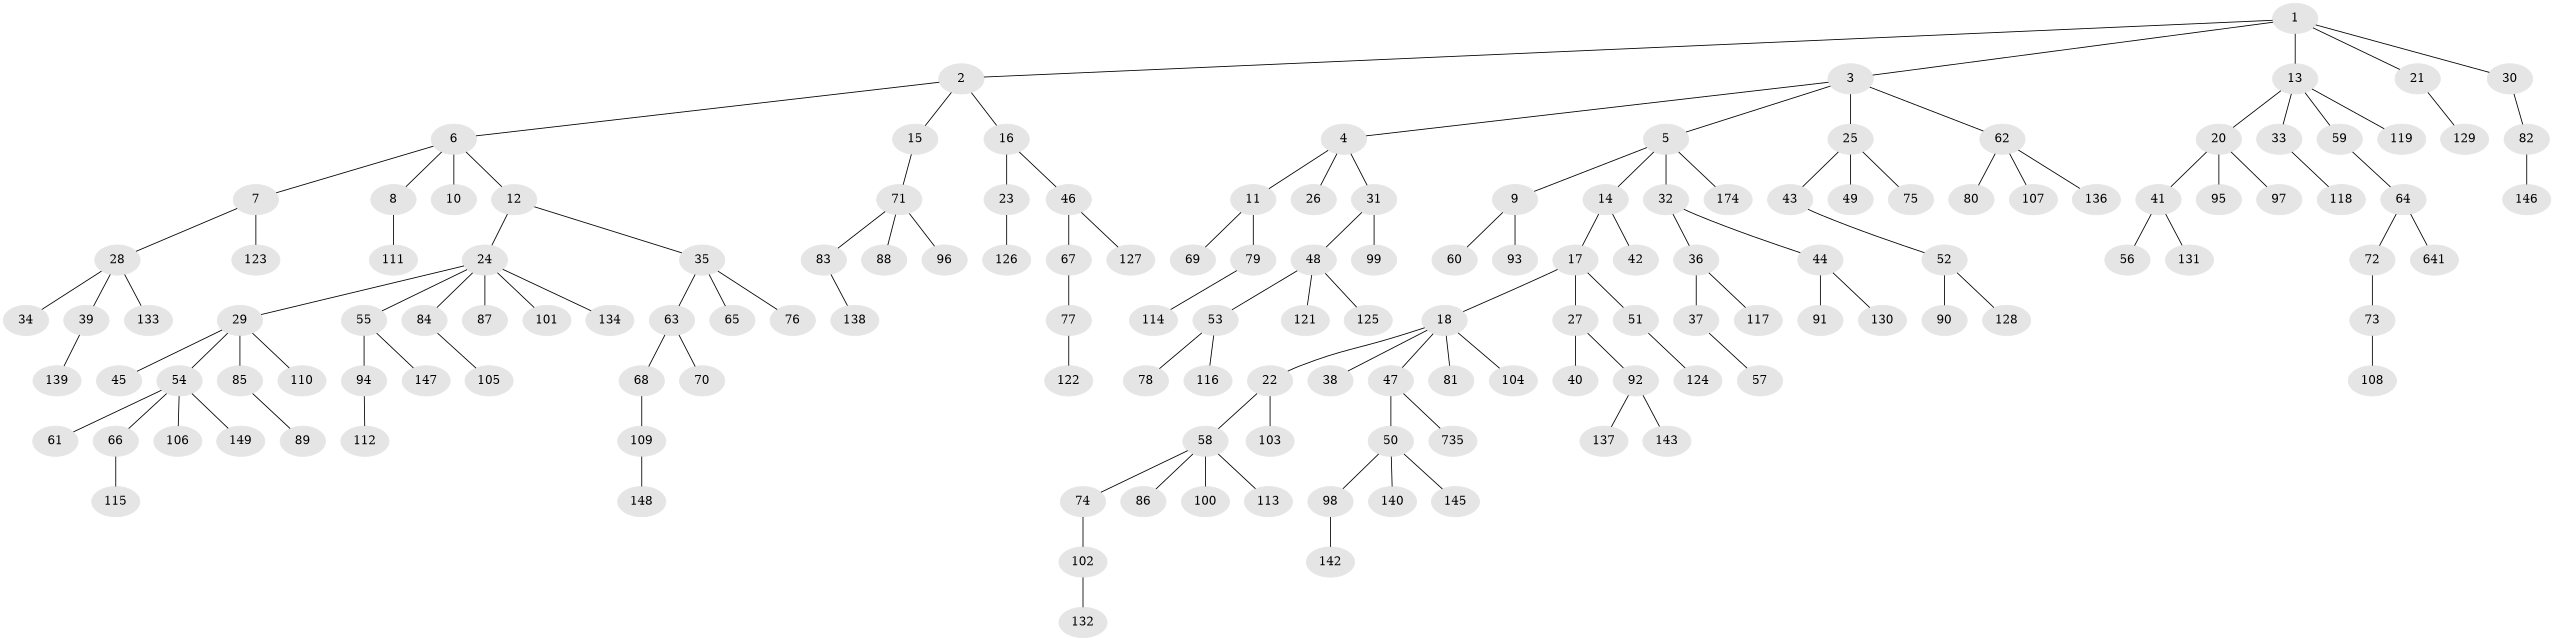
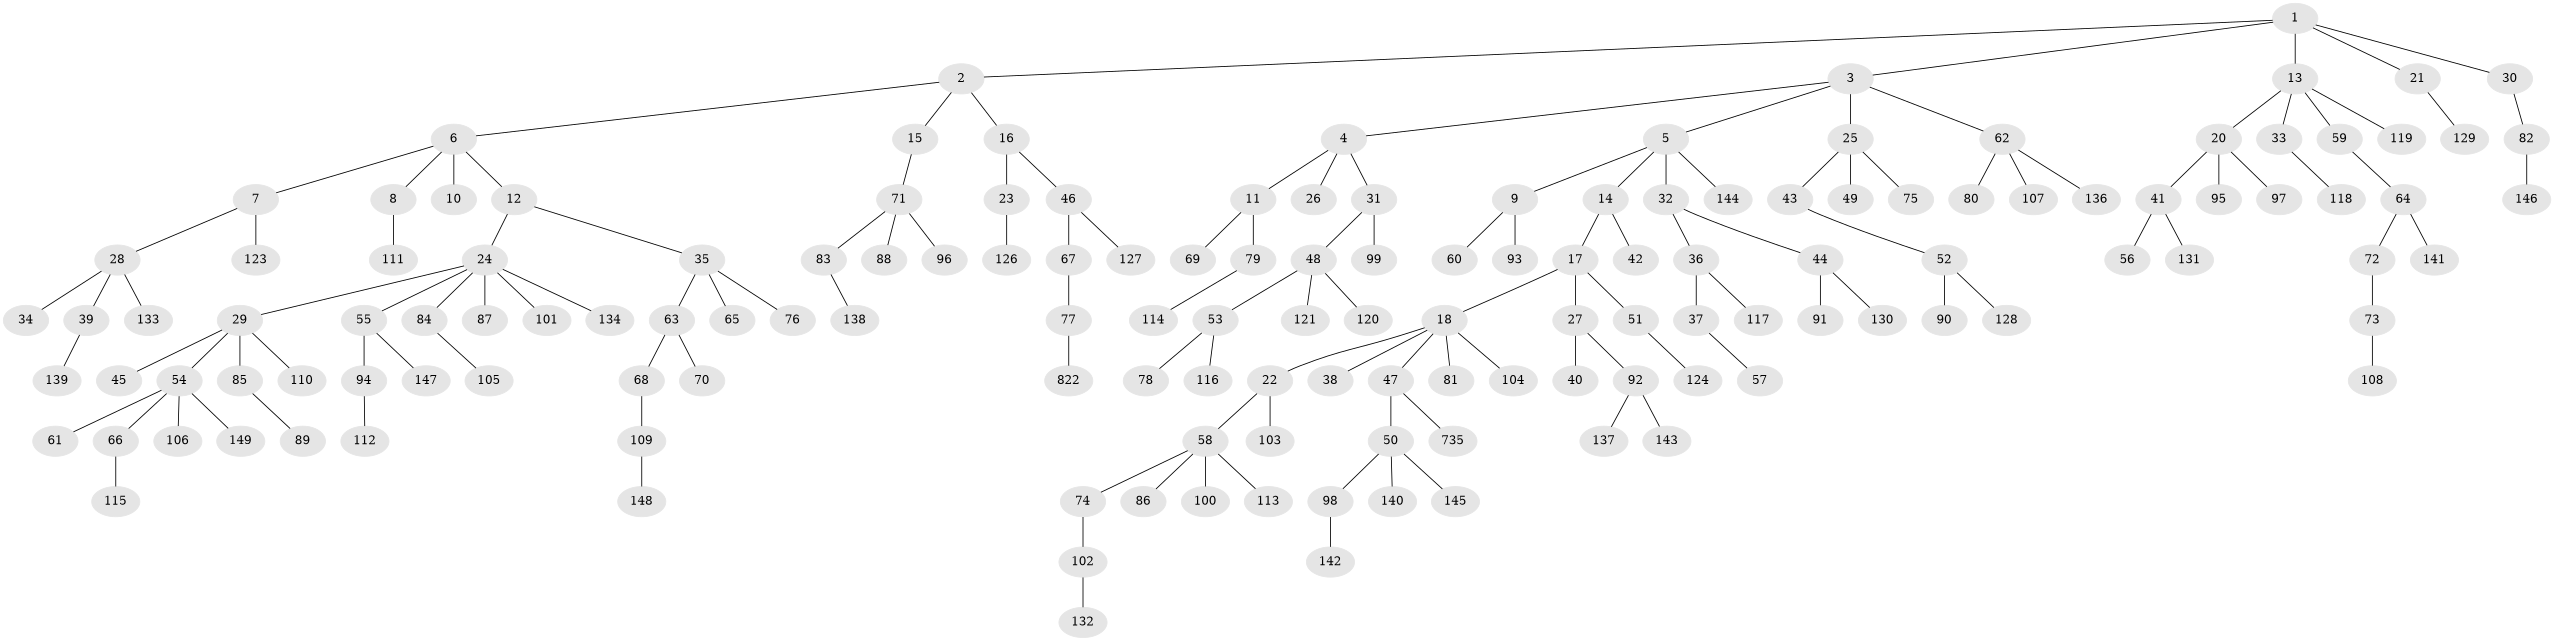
node "174": label "174" -> "144"
node "641": label "641" -> "141"
node "125": label "125" -> "120"
node "122": label "122" -> "822"
